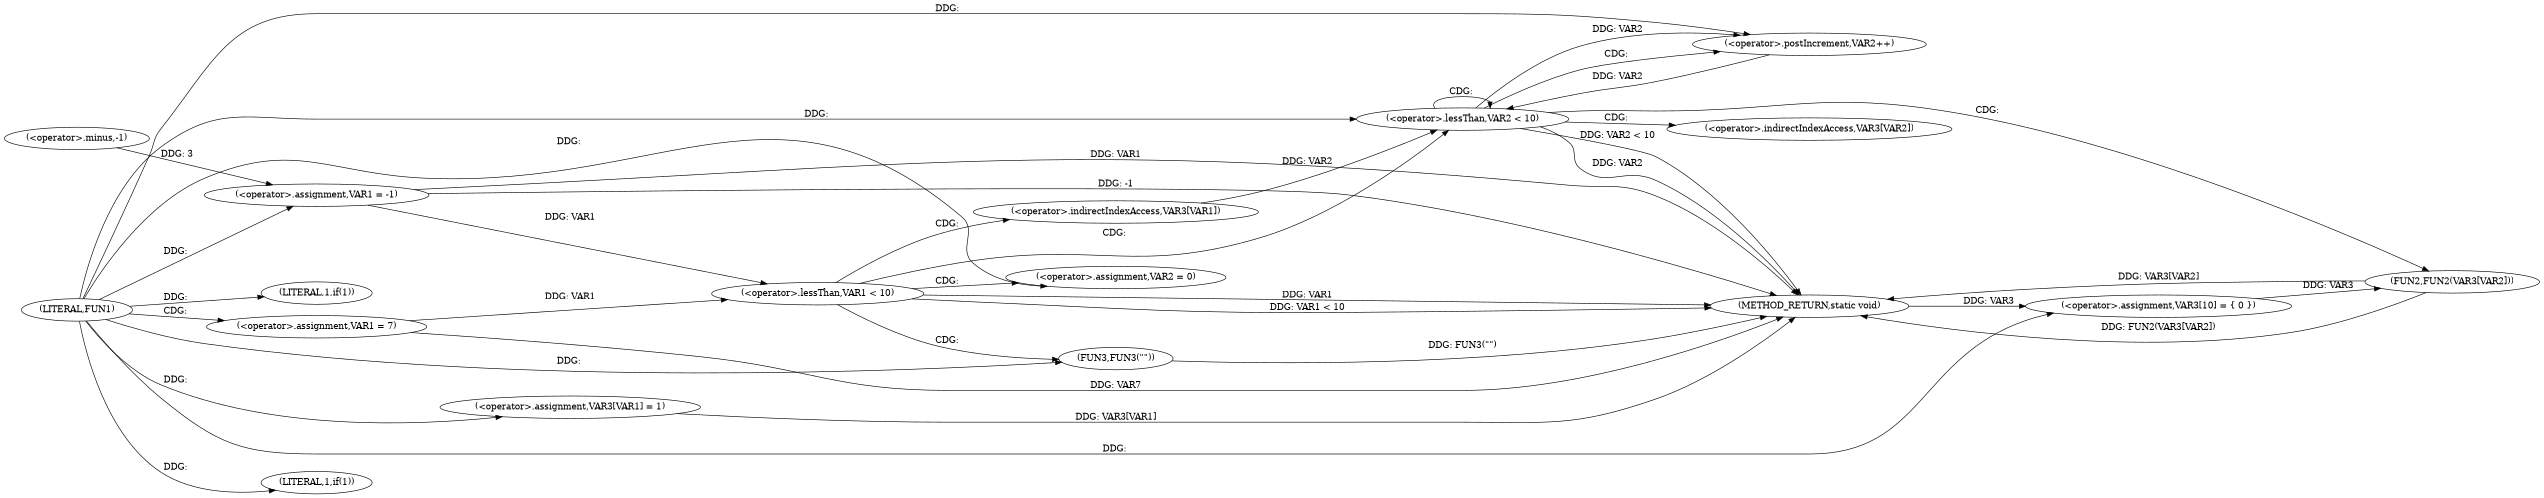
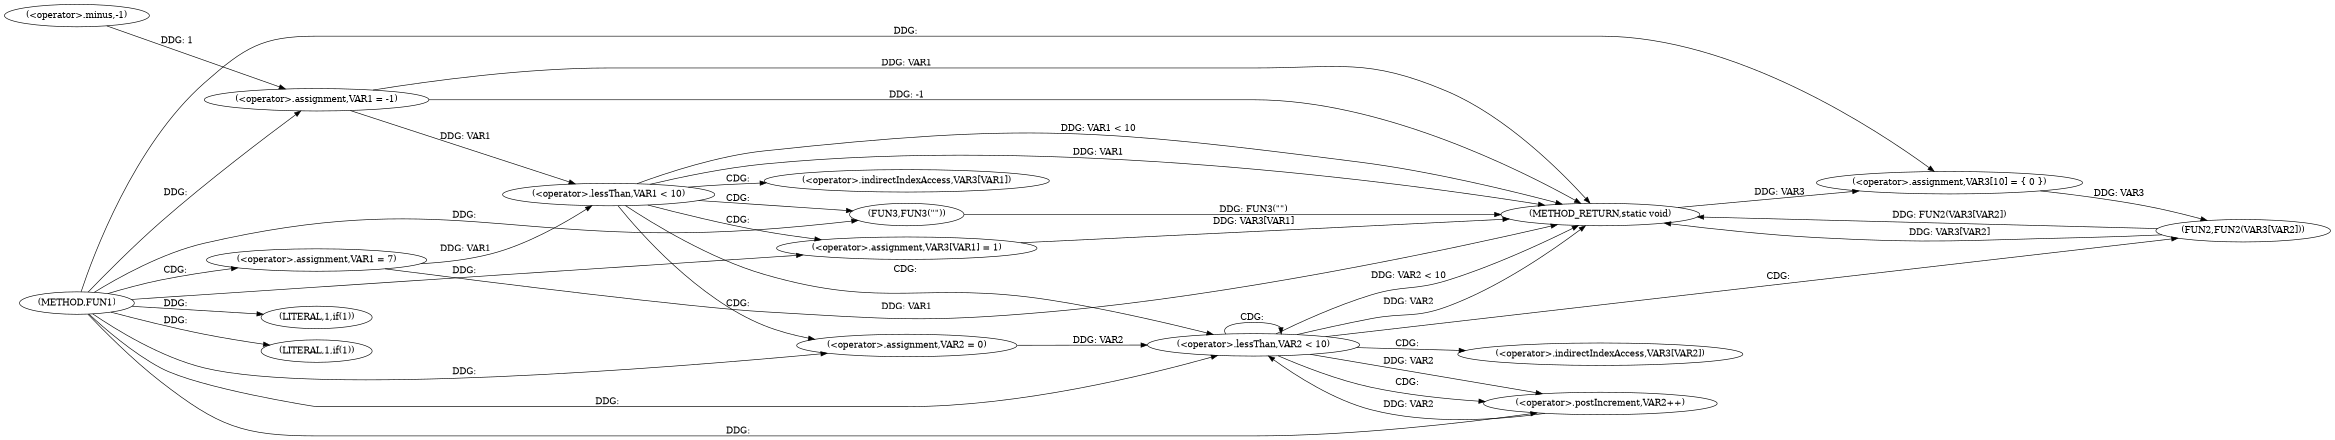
edge "(<operator>.minus,-1)" -> "(<operator>.assignment,VAR1 = -1)": label "DDG: 3" -> "DDG: 1"
edge "(<operator>.indirectIndexAccess,VAR3[VAR1])" -> "(<operator>.lessThan,VAR2 < 10)": now "(<operator>.assignment,VAR2 = 0)" -> "(<operator>.lessThan,VAR2 < 10)"
edge "(<operator>.lessThan,VAR1 < 10)" -> "(<operator>.assignment,VAR3[VAR1] = 1)": added, label "CDG:"
node "(LITERAL,FUN1)": label "(LITERAL,FUN1)" -> "(METHOD,FUN1)"
edge "(<operator>.assignment,VAR1 = 7)" -> "(METHOD_RETURN,static void)": label "DDG: VAR7" -> "DDG: VAR1"
